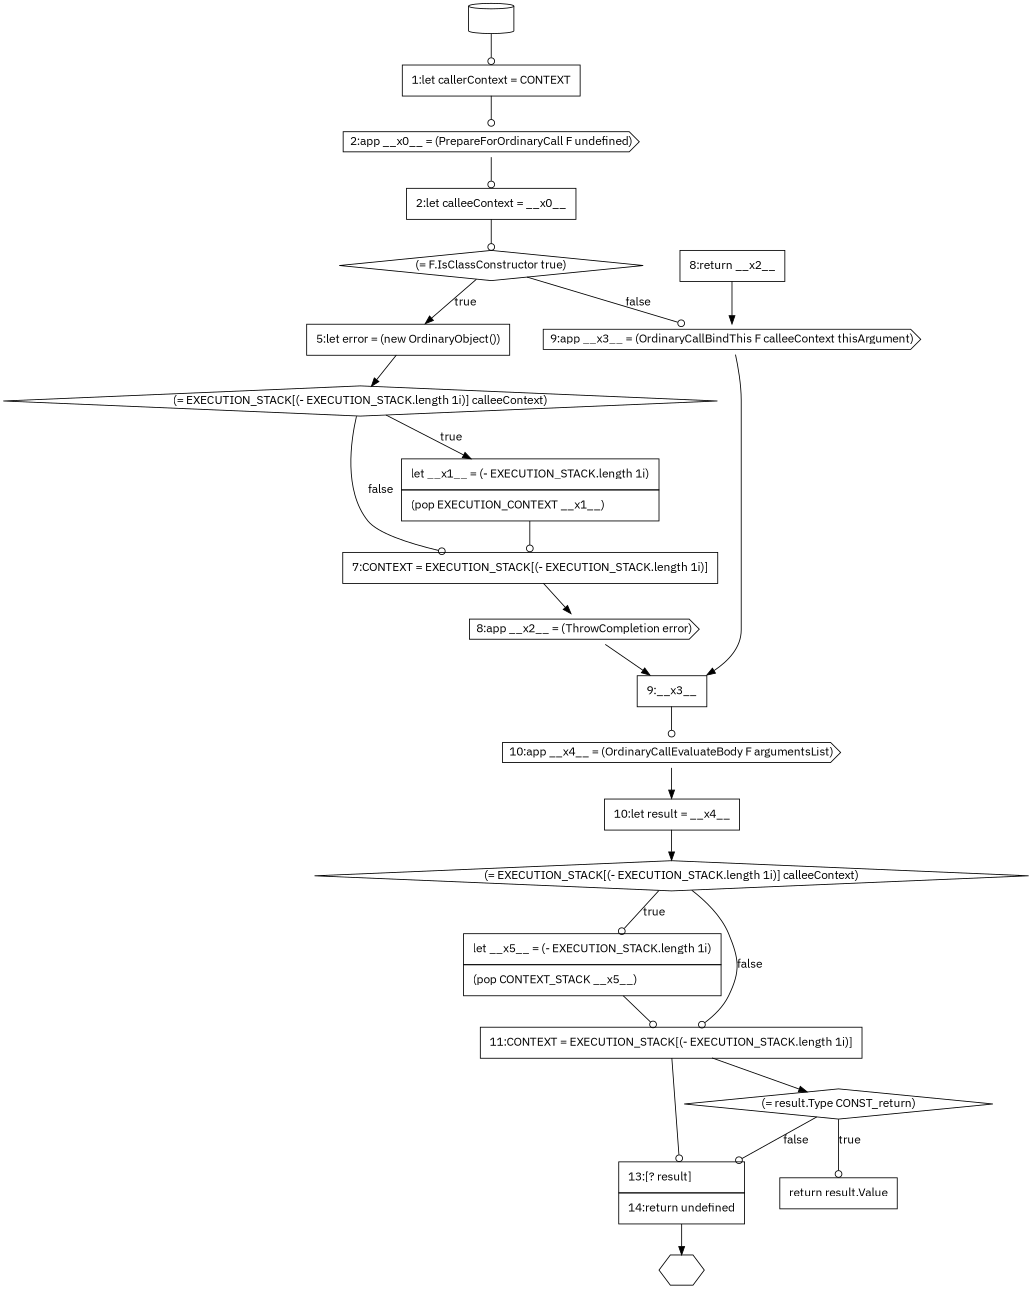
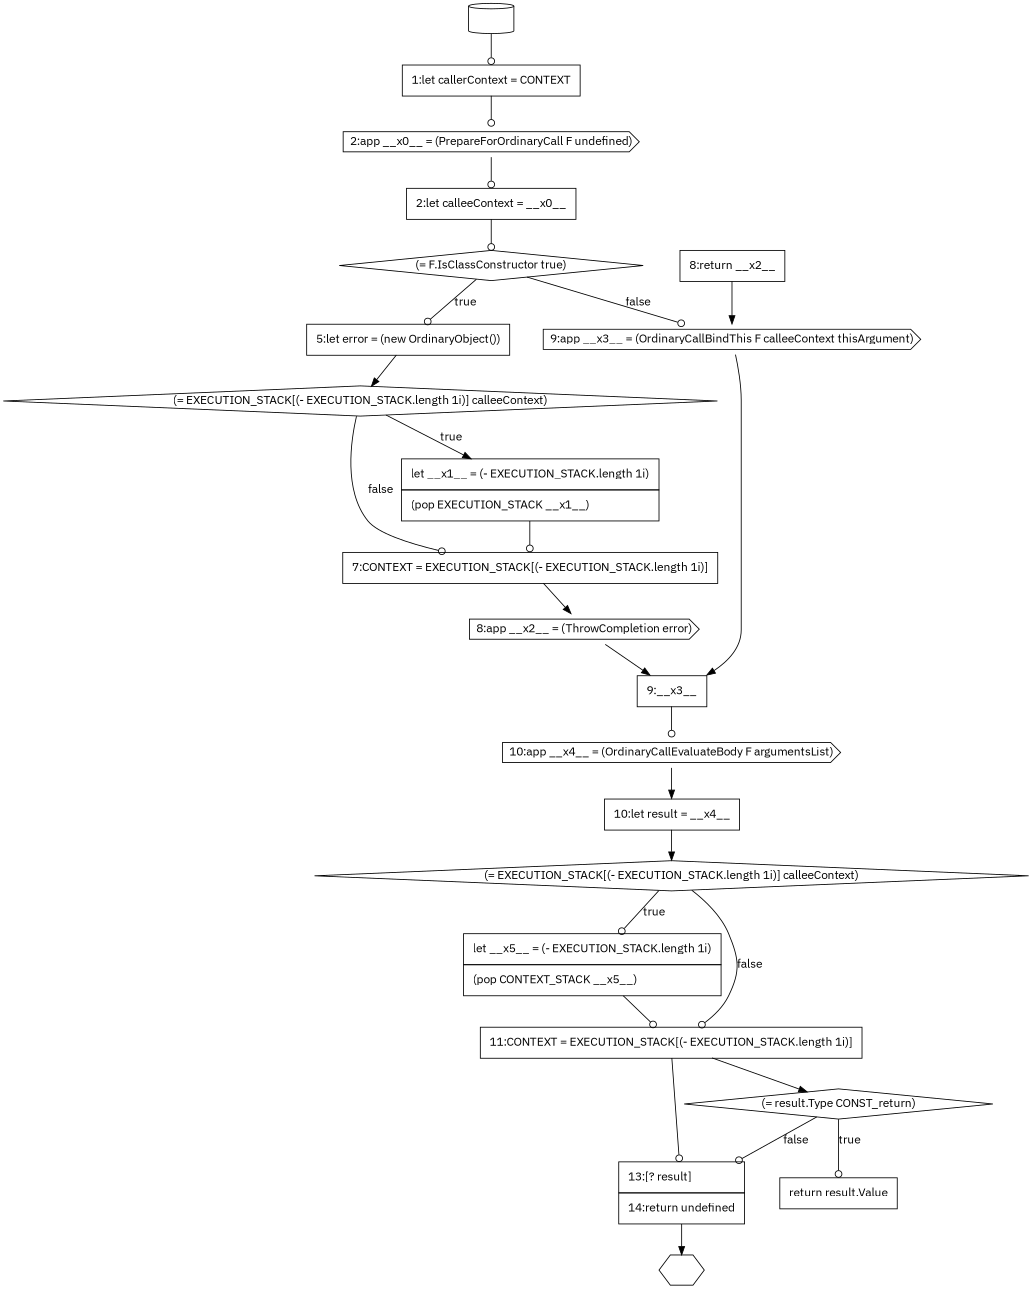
edge "(= F.IsClassConstructor true)" -> "5:let error = (new OrdinaryObject())": arrowhead normal -> odot
node "let __x1__ = (- EXECUTION_STACK.length 1i)": text "(pop EXECUTION_CONTEXT __x1__)" -> "(pop EXECUTION_STACK __x1__)"
